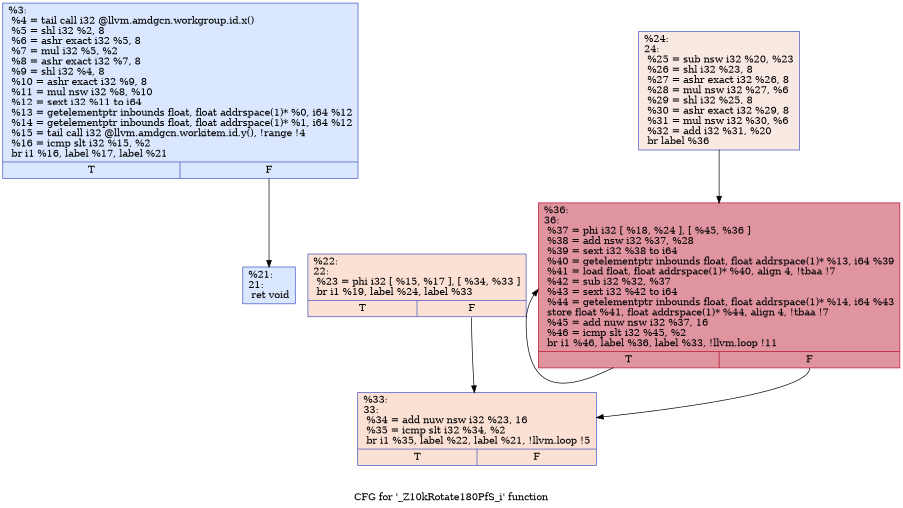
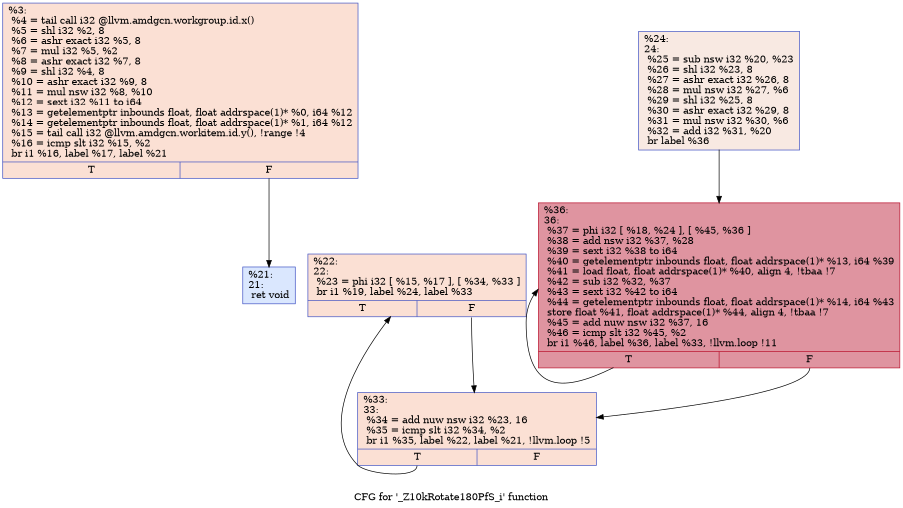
node "%3:": fillcolor #abc8fd70 -> #f7b99e70
edge "%33:" -> "%22:": added
